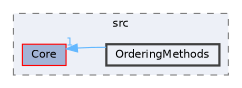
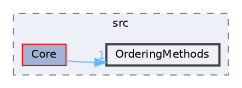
edge "OrderingMethods" -> "Core": reversed
